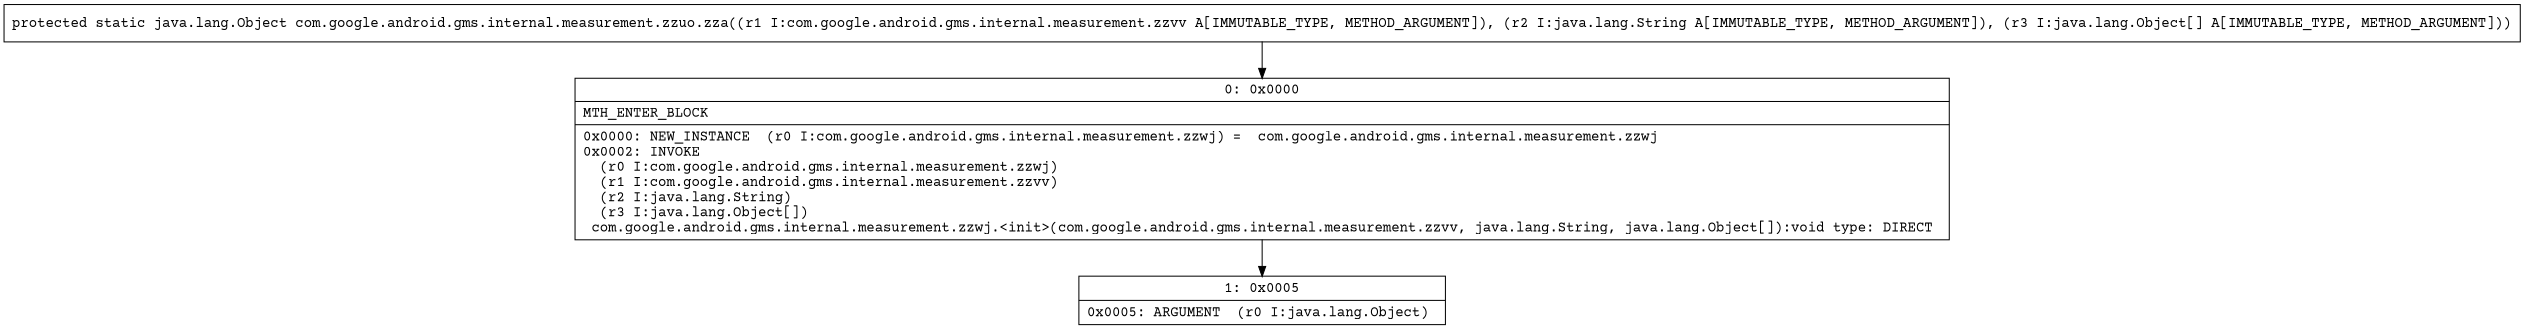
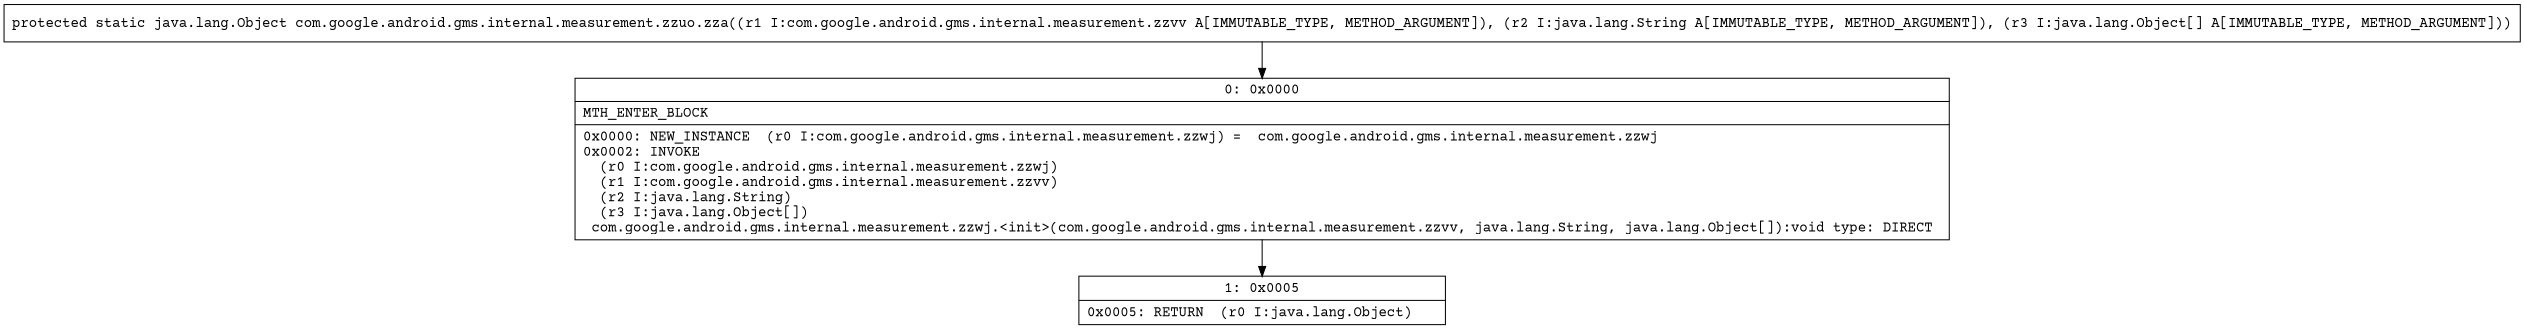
node "1: 0x0005": text "0x0005: ARGUMENT  (r0 I:java.lang.Object)" -> "0x0005: RETURN  (r0 I:java.lang.Object)"
